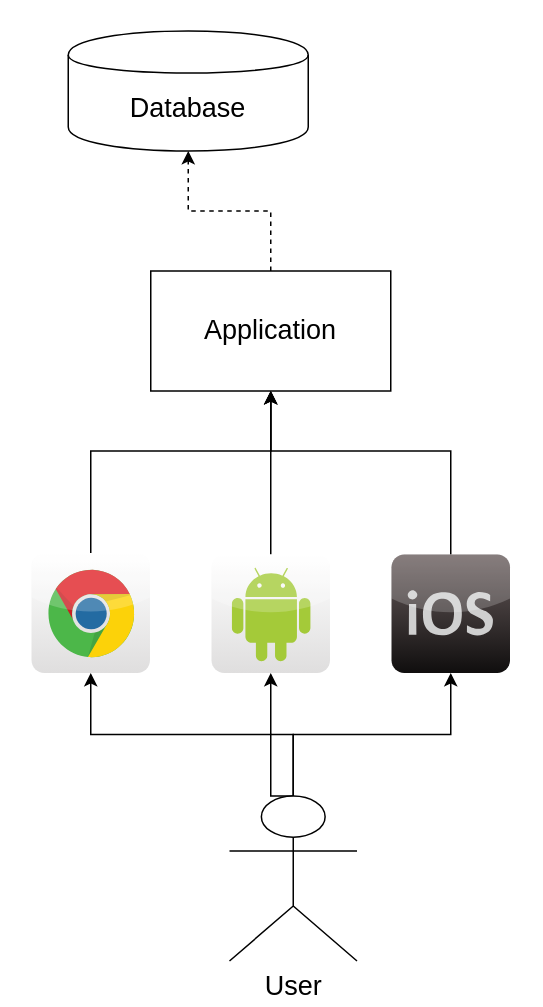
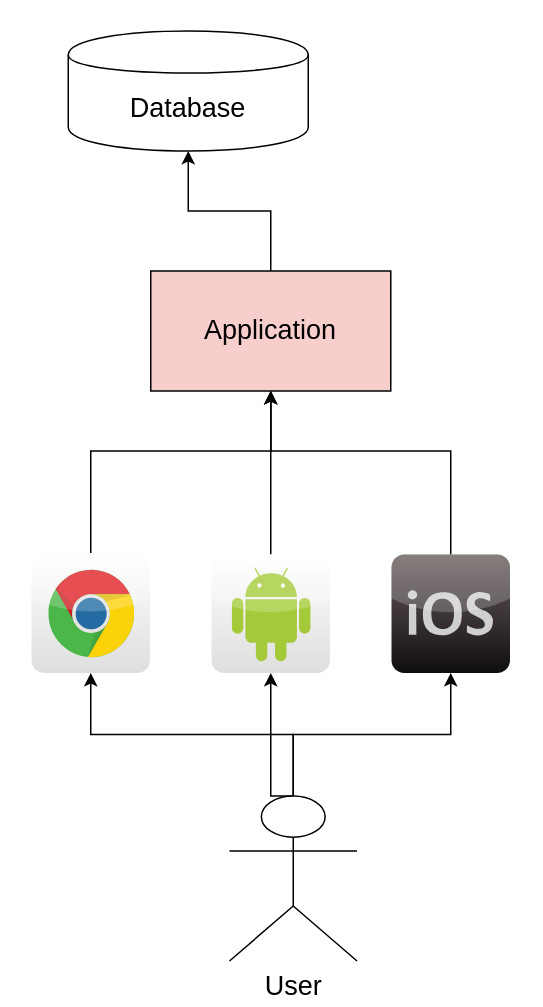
edge "Application" -> "Database": style dashed -> solid
node "Application": fillcolor #ffffff -> #f8cecc
